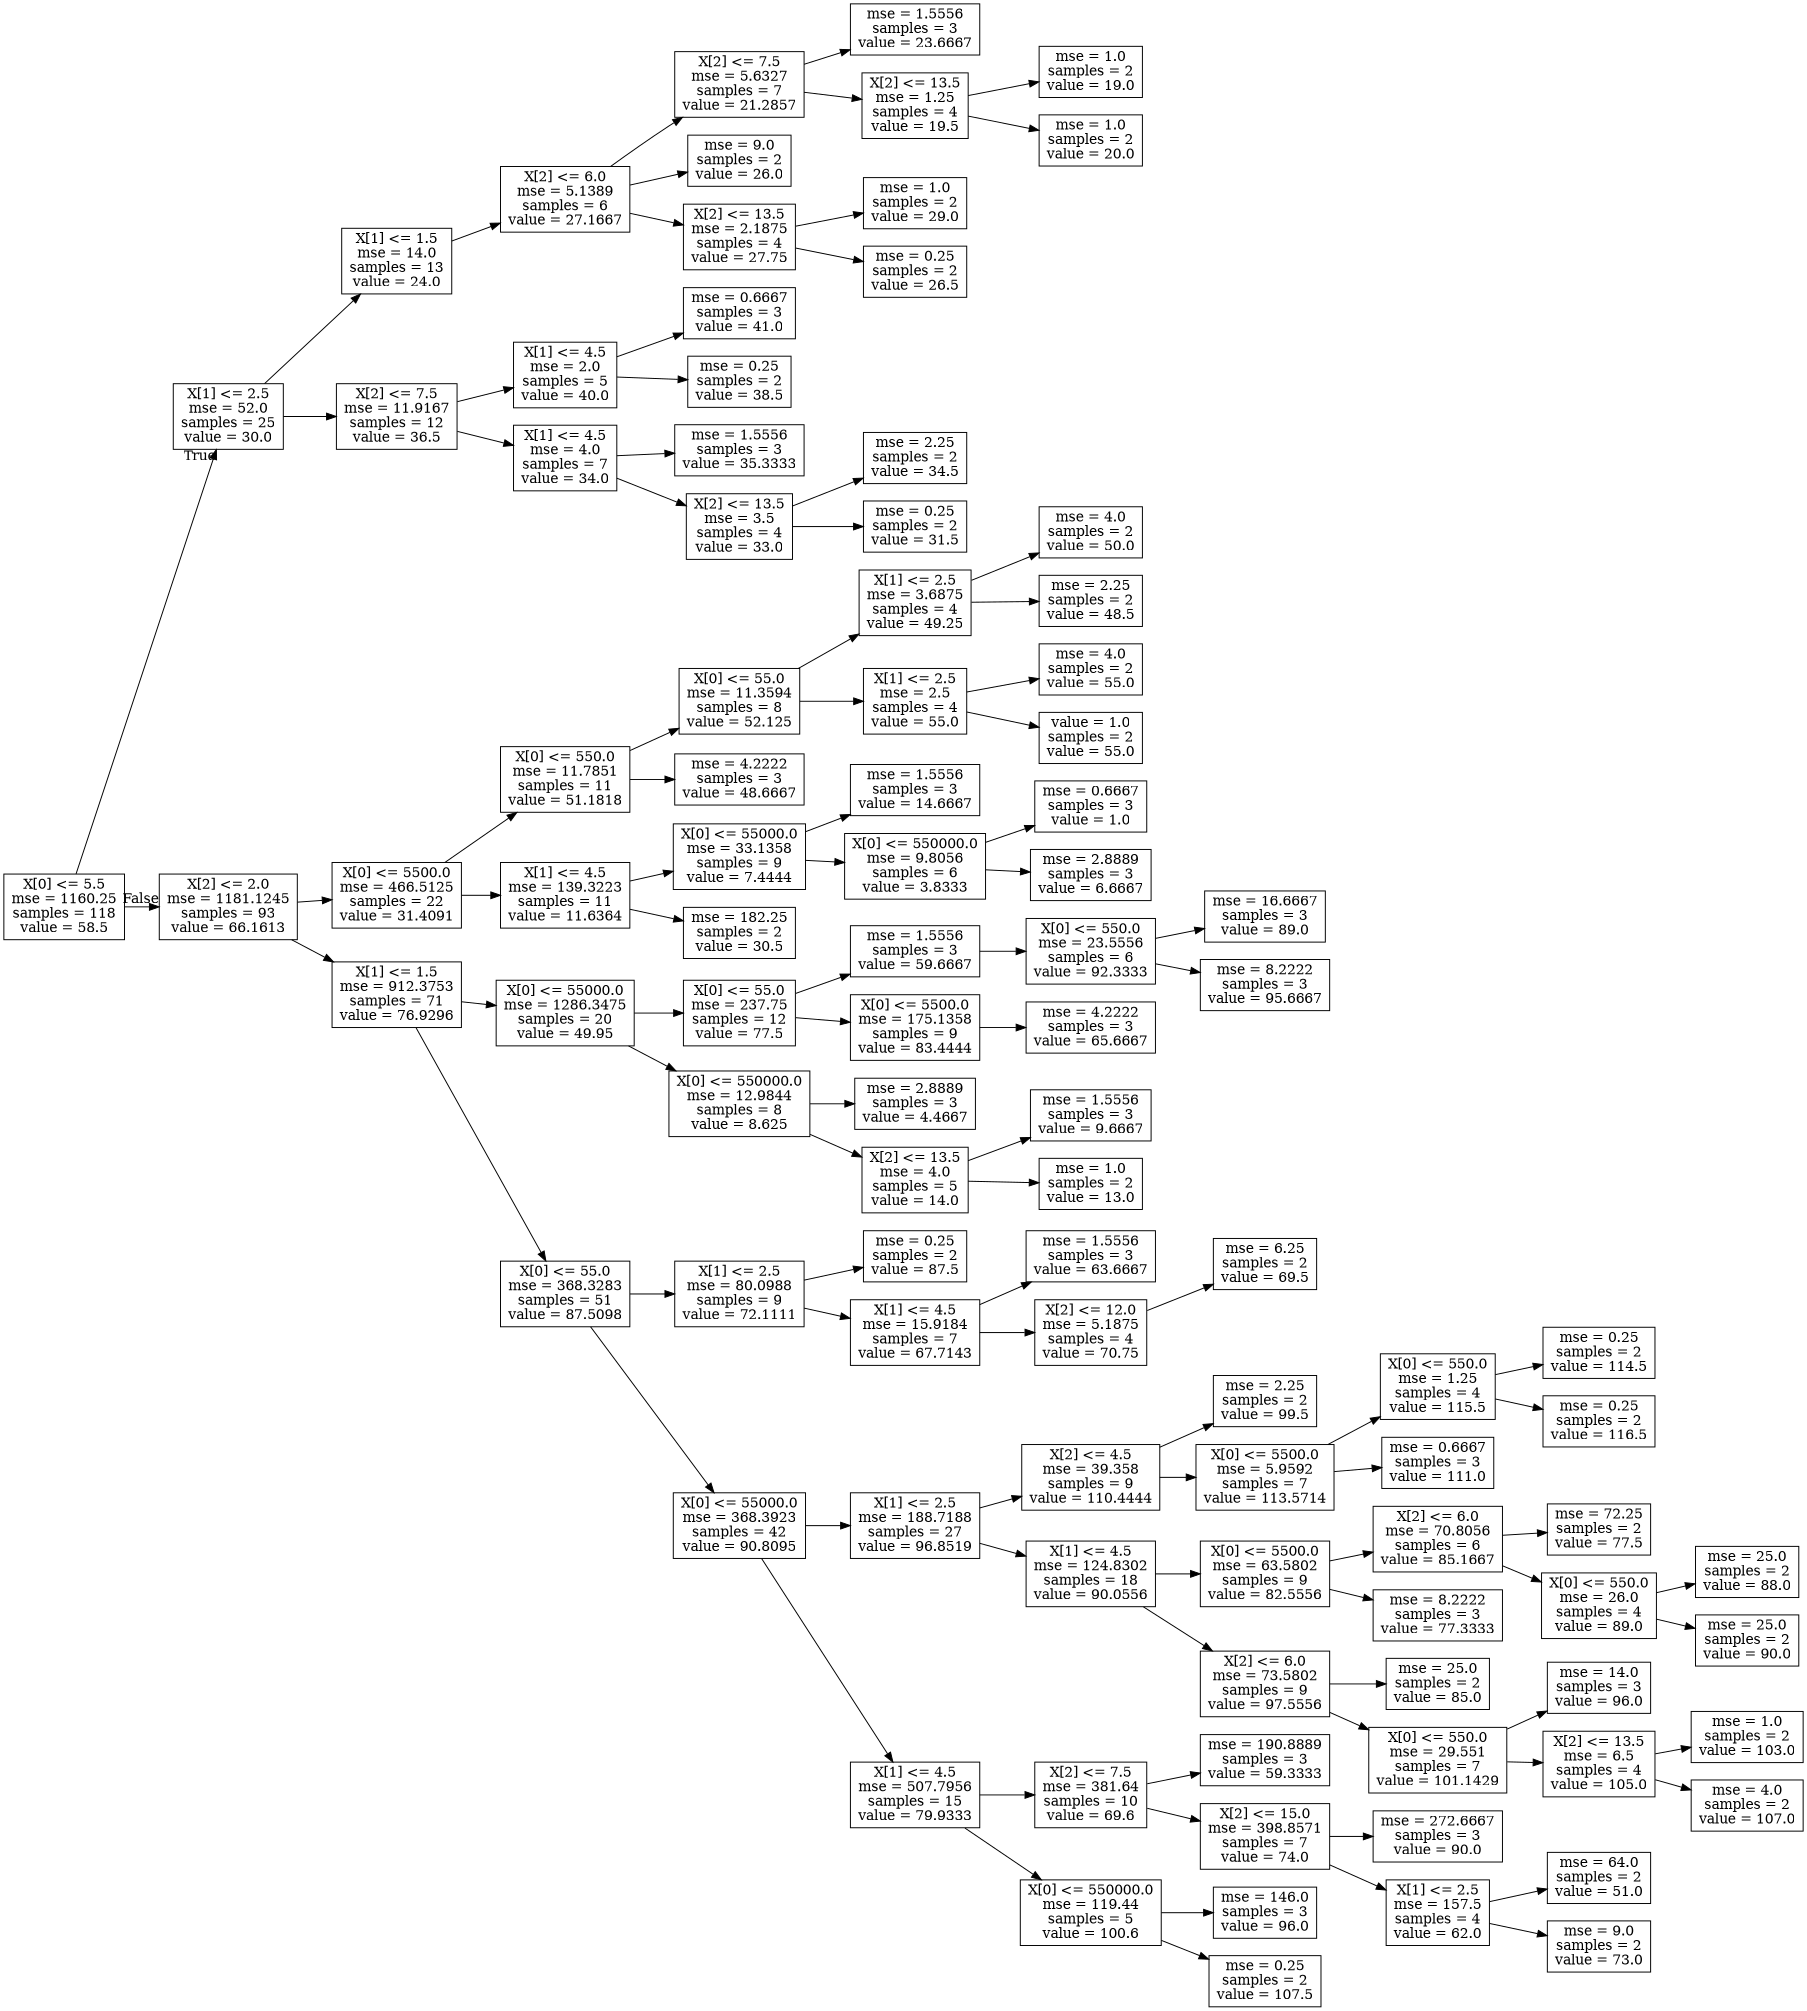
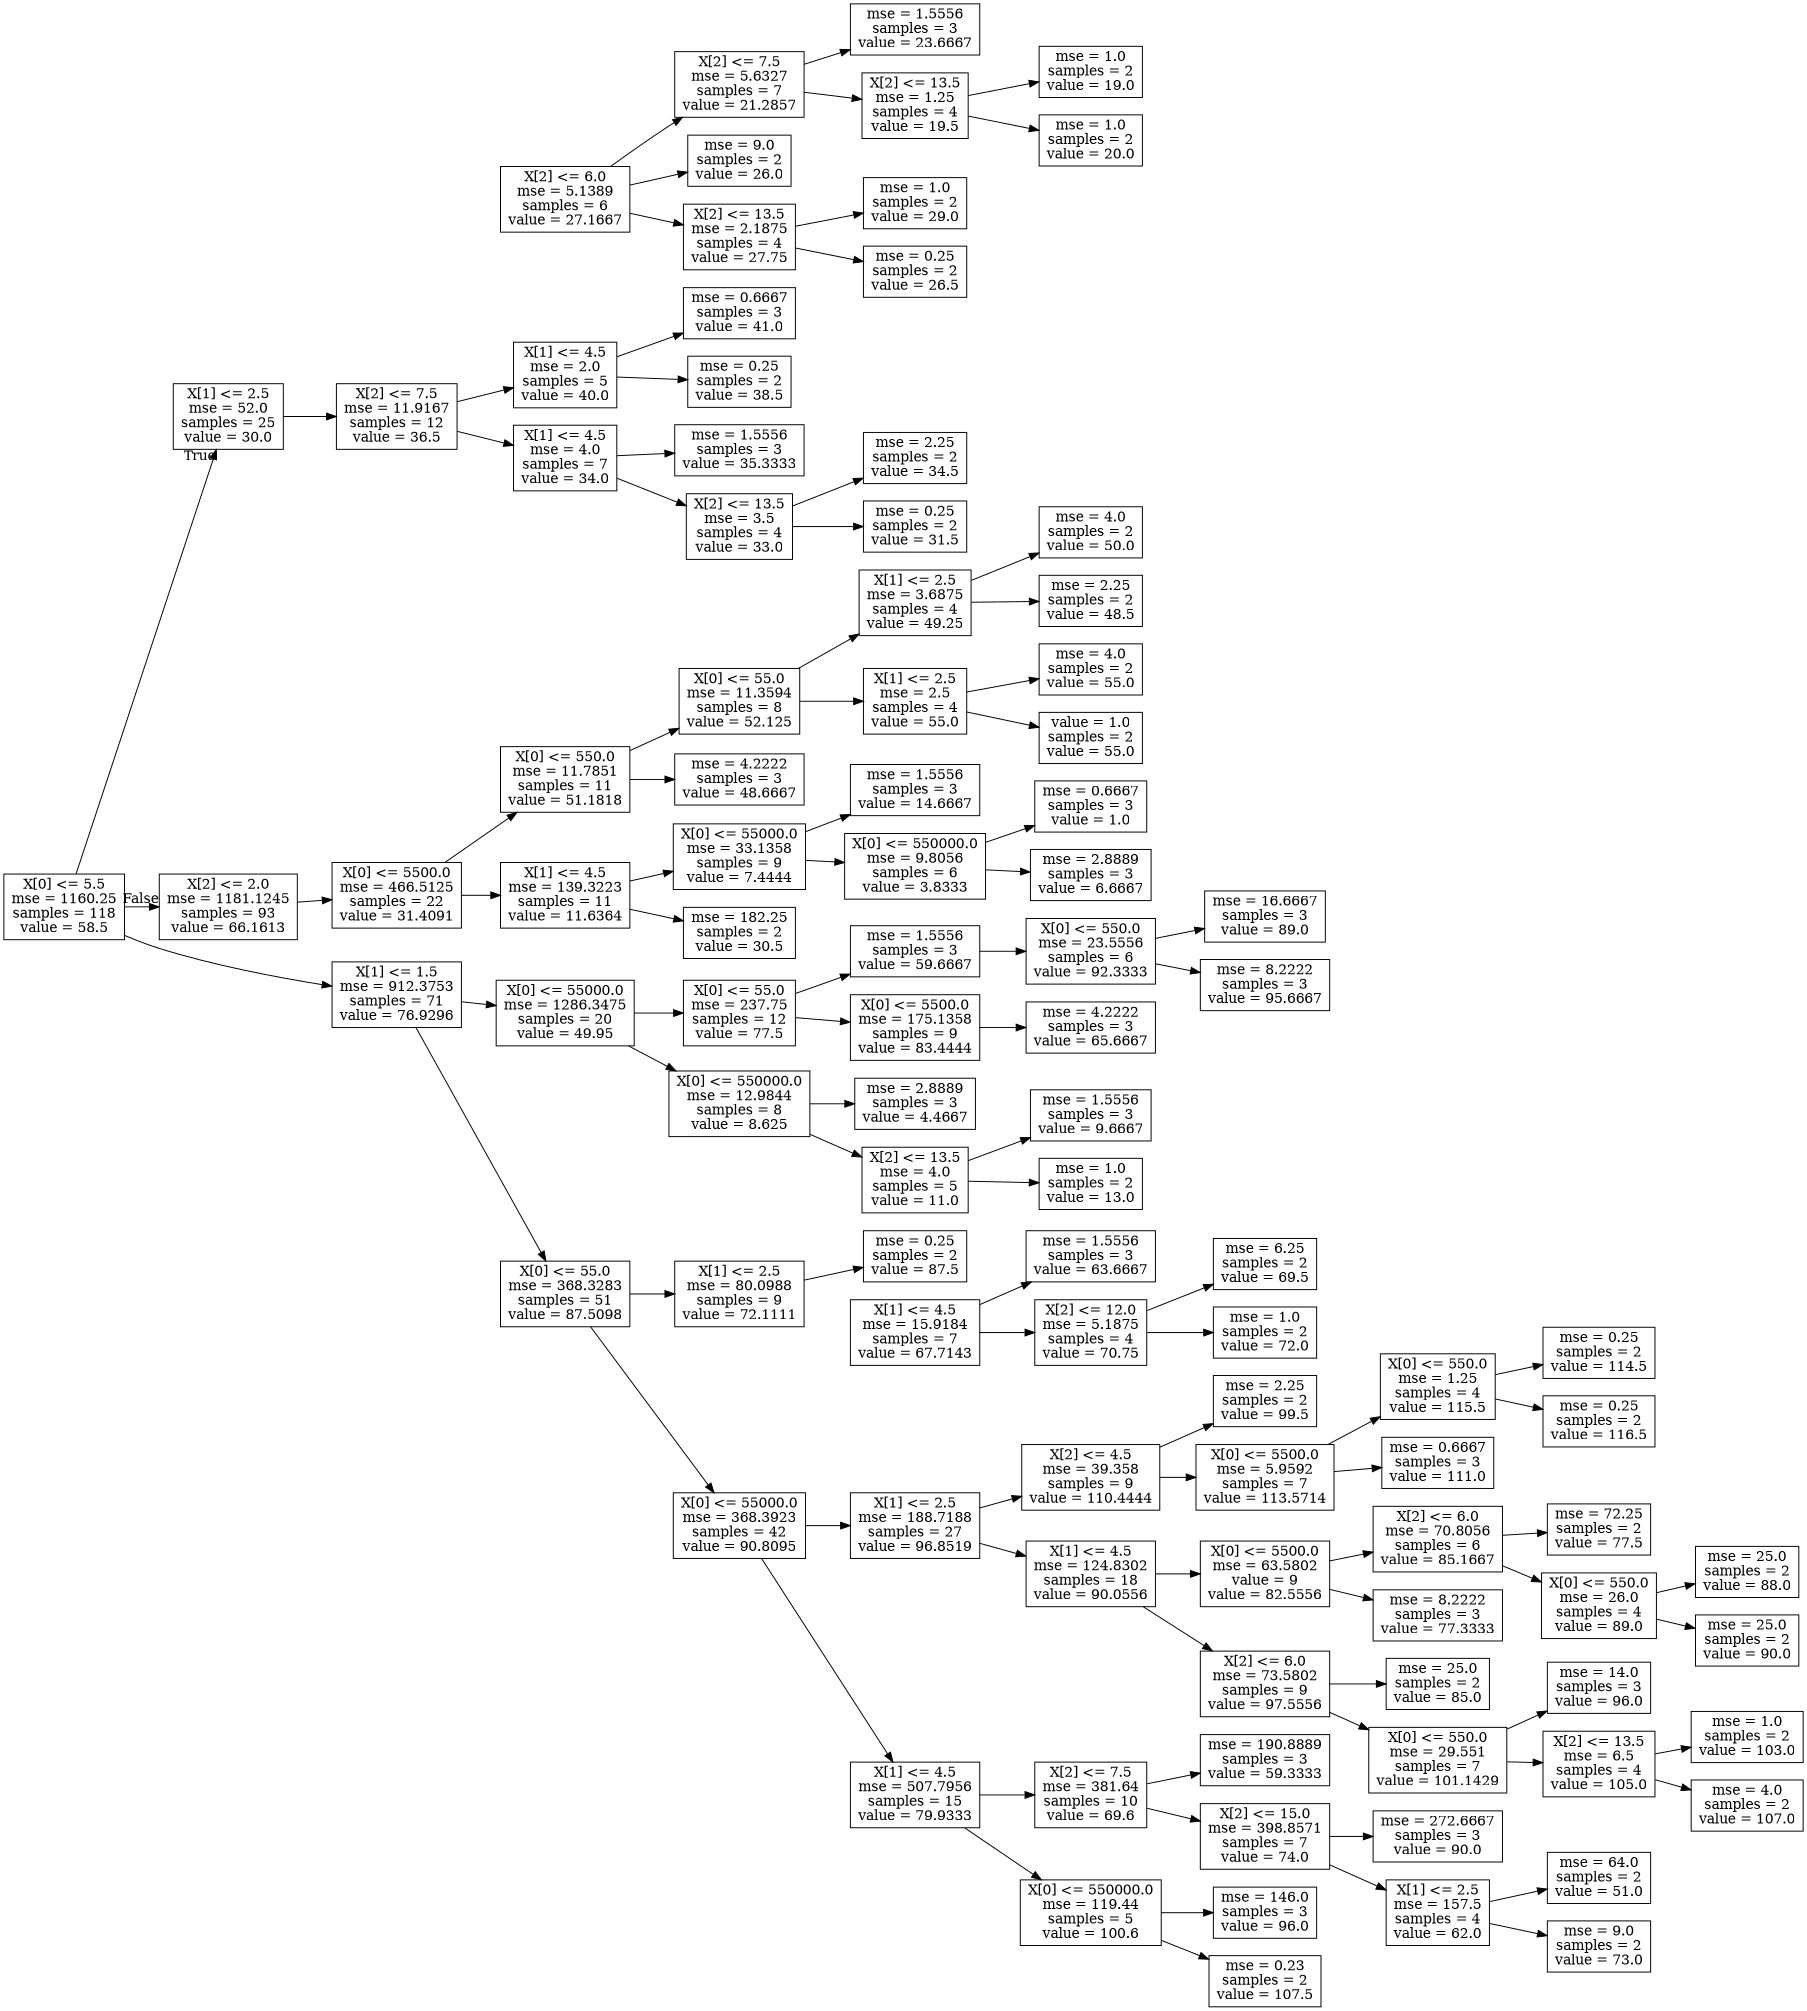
node "X[1] <= 1.5 mse = 14.0 samples = 13 value = 24.0": removed
edge "X[2] <= 2.0 mse = 1181.1245 samples = 93 value = 66.1613" -> "X[1] <= 1.5 mse = 912.3753 samples = 71 value = 76.9296": now "X[0] <= 5.5 mse = 1160.25 samples = 118 value = 58.5" -> "X[1] <= 1.5 mse = 912.3753 samples = 71 value = 76.9296"
node "X[2] <= 13.5 mse = 4.0 samples = 5 value = 14.0": label "X[2] <= 13.5 mse = 4.0 samples = 5 value = 14.0" -> "X[2] <= 13.5 mse = 4.0 samples = 5 value = 11.0"
edge "X[1] <= 2.5 mse = 80.0988 samples = 9 value = 72.1111" -> "X[1] <= 4.5 mse = 15.9184 samples = 7 value = 67.7143": removed
node "mse = 1.0 samples = 2 value = 72.0": added
node "X[0] <= 5500.0 mse = 63.5802 samples = 9 value = 82.5556": label "X[0] <= 5500.0 mse = 63.5802 samples = 9 value = 82.5556" -> "X[0] <= 5500.0 mse = 63.5802 value = 9 value = 82.5556"
node "mse = 0.25 samples = 2 value = 107.5": label "mse = 0.25 samples = 2 value = 107.5" -> "mse = 0.23 samples = 2 value = 107.5"
